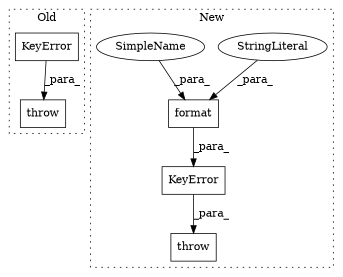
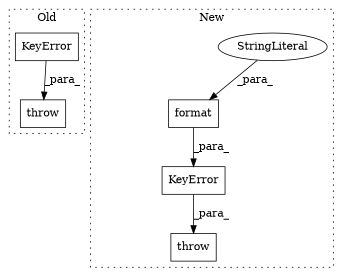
node "SimpleName": removed
